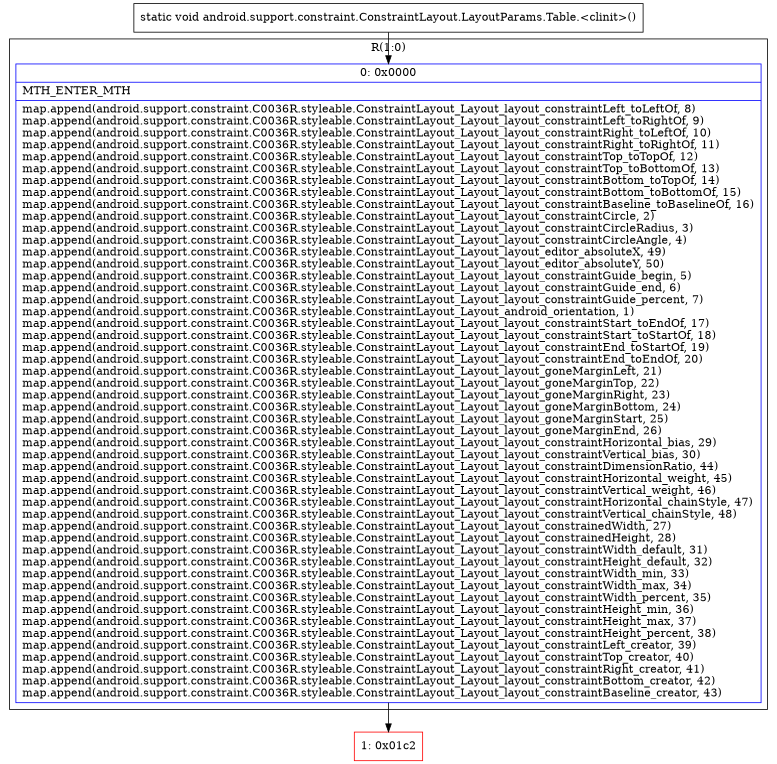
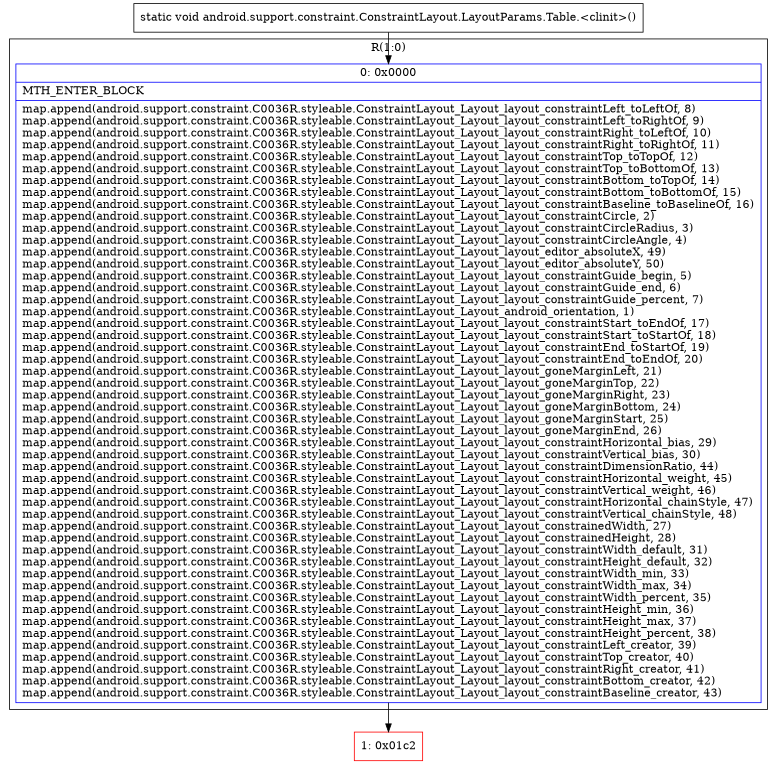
node "0: 0x0000": text "MTH_ENTER_MTH" -> "MTH_ENTER_BLOCK"
